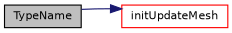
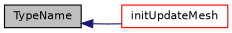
edge "TypeName" -> "initUpdateMesh": reversed
